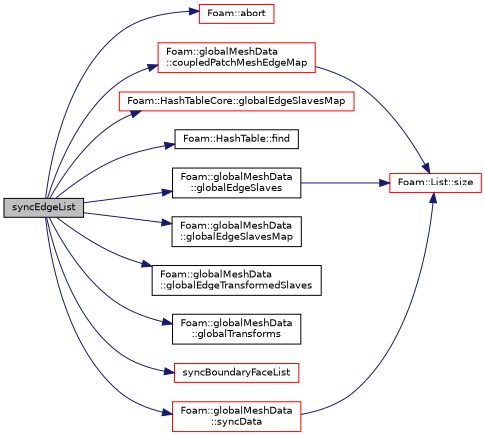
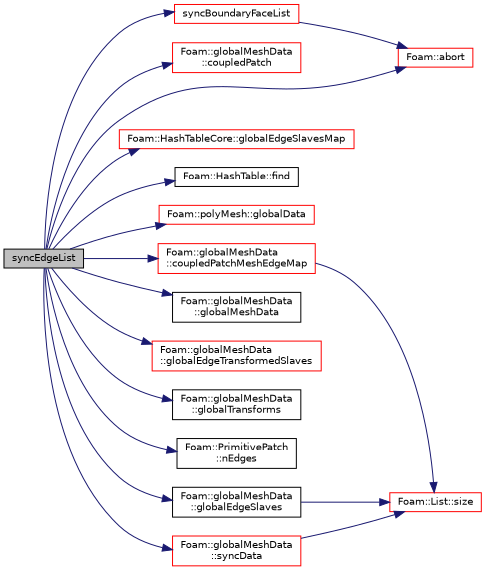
edge "syncBoundaryFaceList" -> "Foam::abort": added
node "Foam::globalMeshData ::coupledPatch": added
node "Foam::polyMesh::globalData": added
node "Foam::globalMeshData ::globalEdgeSlavesMap": label "Foam::globalMeshData ::globalEdgeSlavesMap" -> "Foam::globalMeshData ::globalMeshData"
node "Foam::globalMeshData ::globalEdgeTransformedSlaves": color black -> red
node "Foam::PrimitivePatch ::nEdges": added
